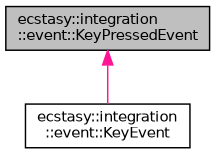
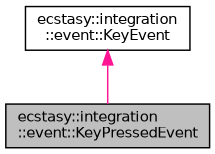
edge "ecstasy::integration ::event::KeyEvent" -> "ecstasy::integration ::event::KeyPressedEvent": reversed
